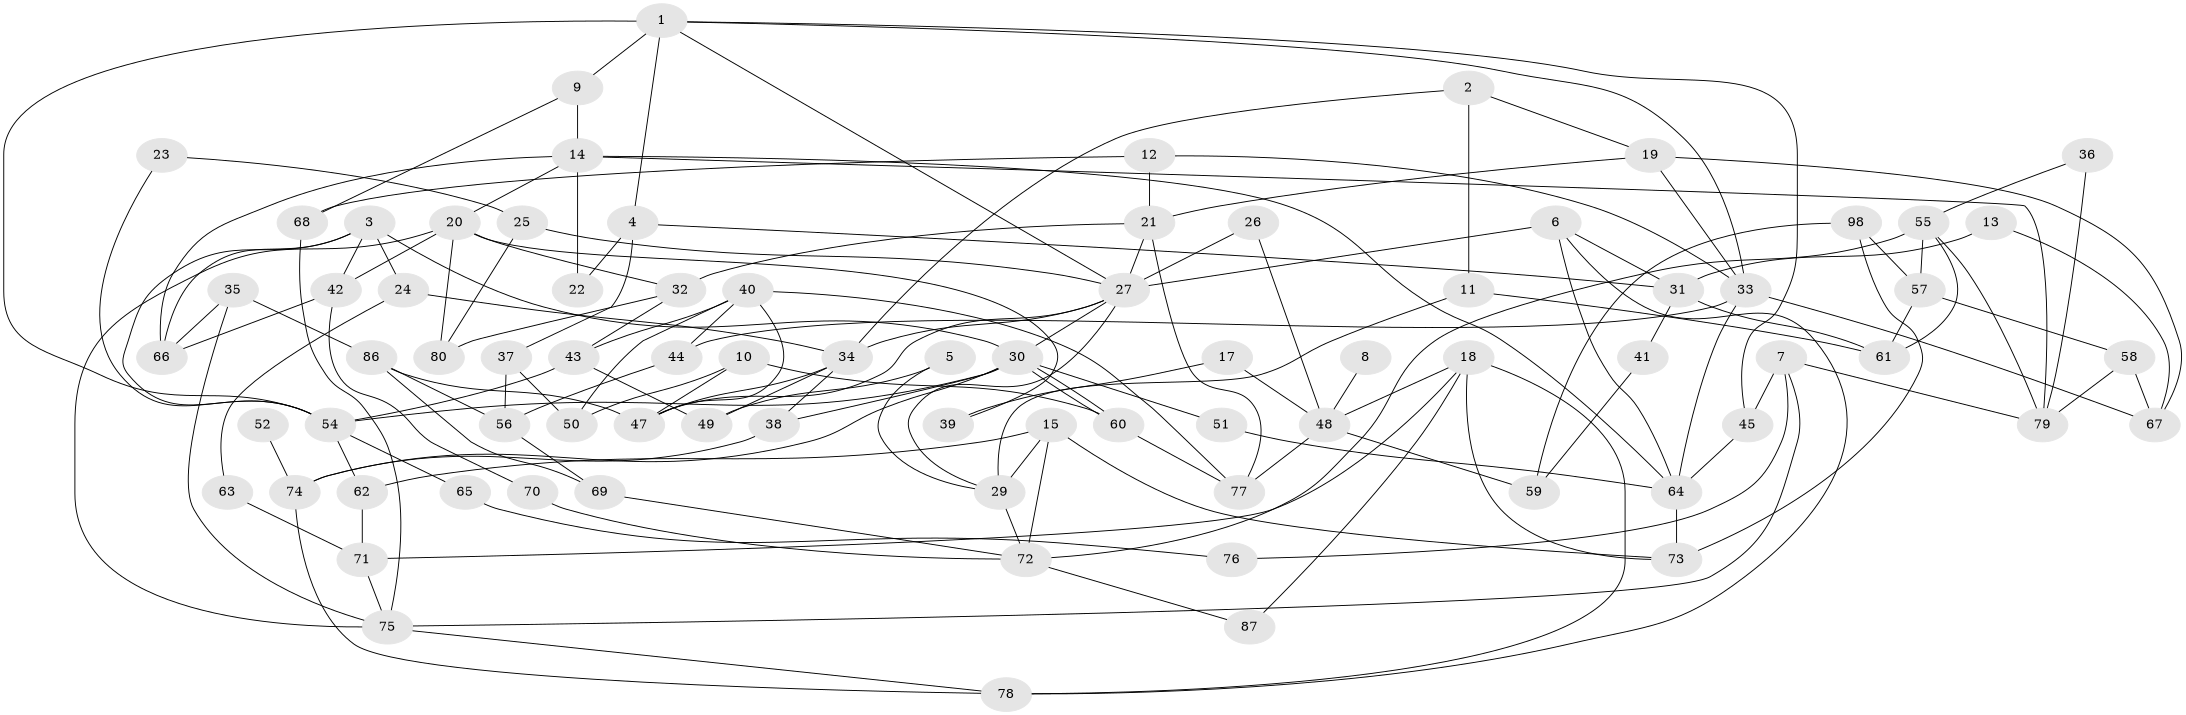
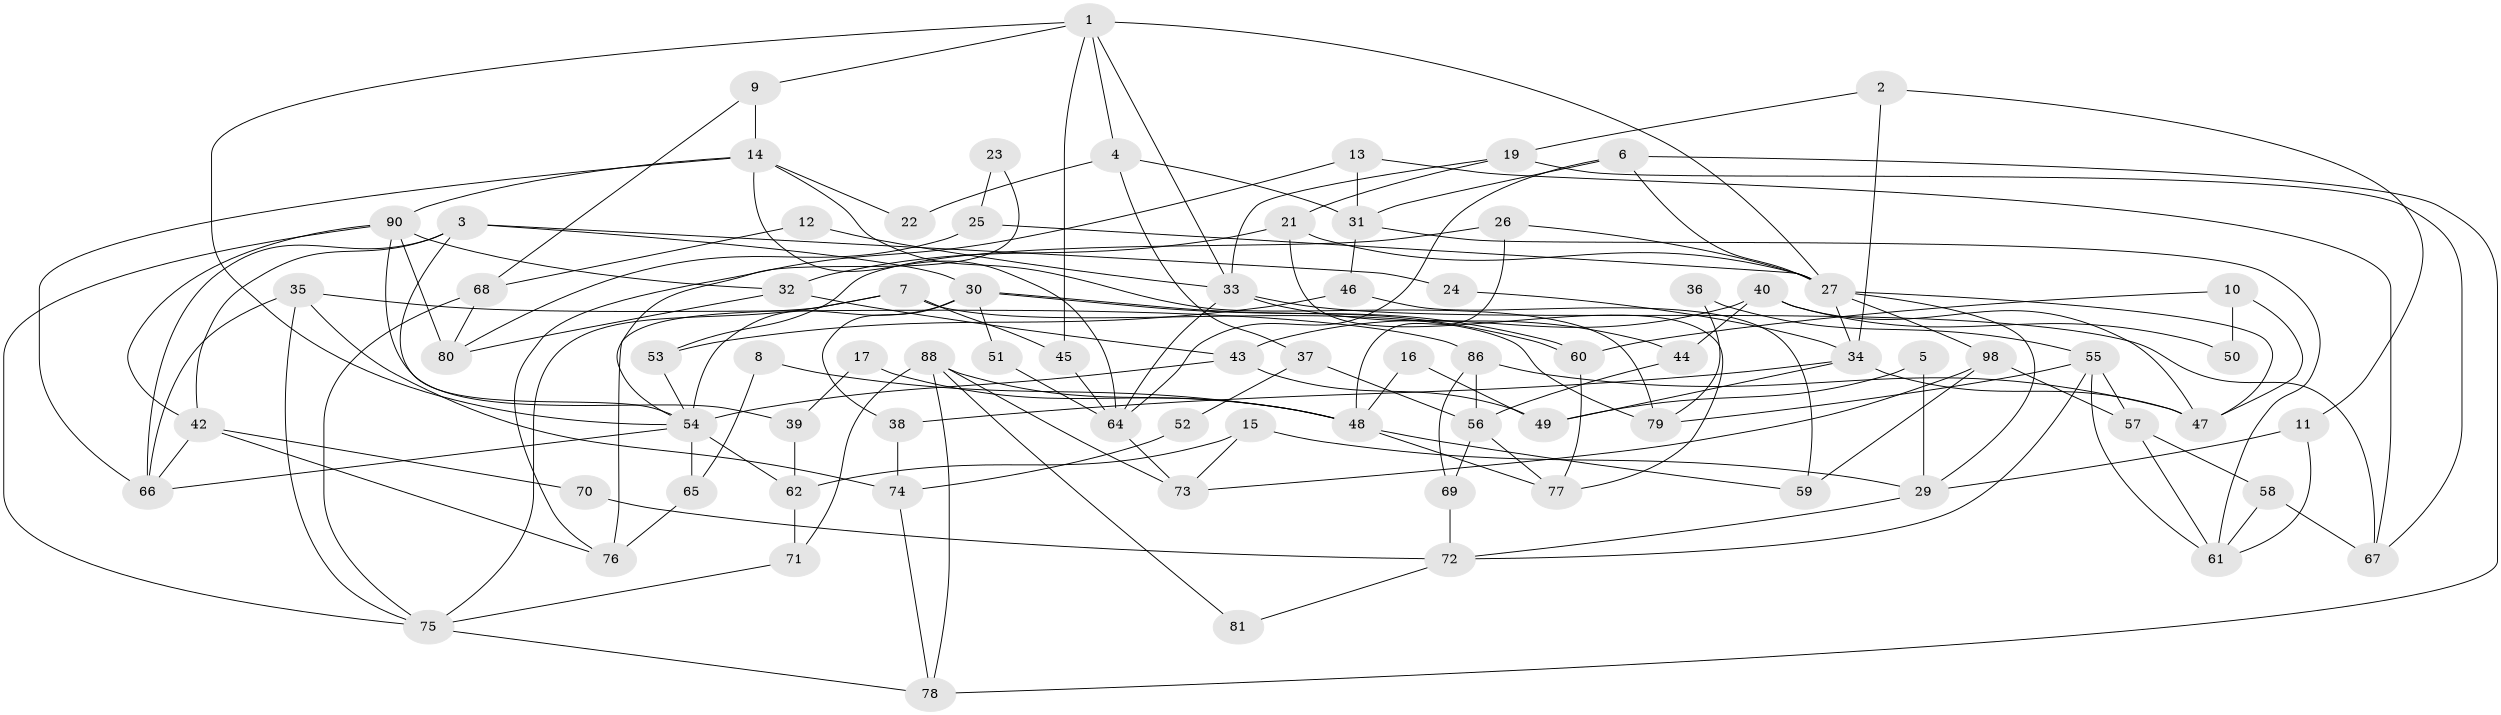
edge "12" -- "21": removed
node "20": label "20" -> "90"
edge "13" -- "76": added
edge "68" -- "80": added
edge "27" -- "30": now "27" -- "98"
edge "40" -- "77": now "56" -- "77"
node "53": added
node "16": added
node "18": label "18" -> "88"
node "41": label "41" -> "46"
edge "37" -- "50": now "37" -- "52"
edge "58" -- "79": now "58" -- "61"
edge "8" -- "65": added
edge "30" -- "74": now "35" -- "74"
edge "54" -- "66": added
edge "39" -- "62": added
node "63": removed
edge "42" -- "76": added
edge "15" -- "72": removed
node "87": label "87" -> "81"
